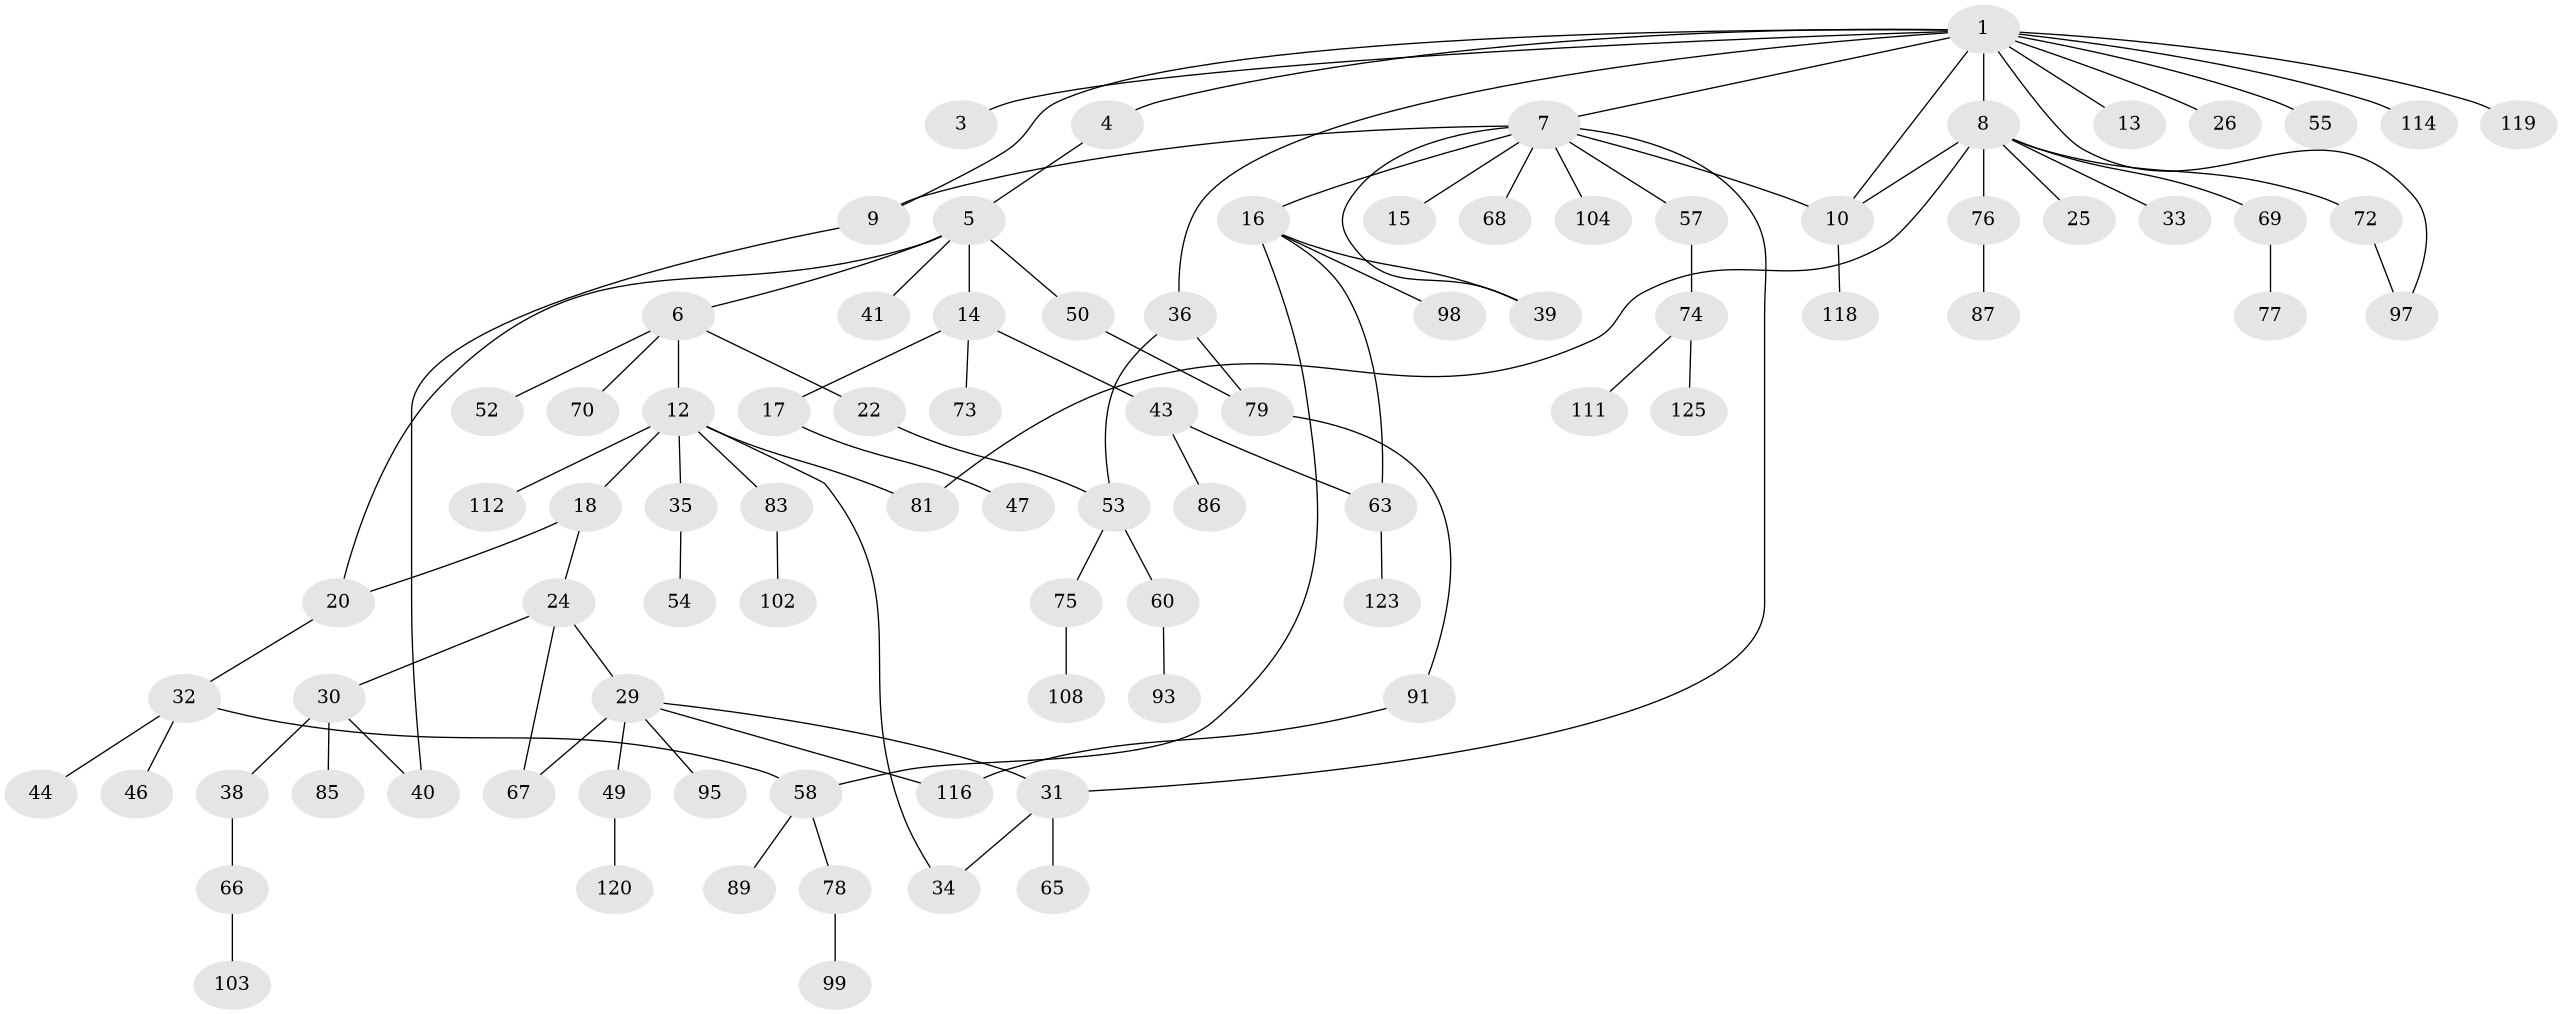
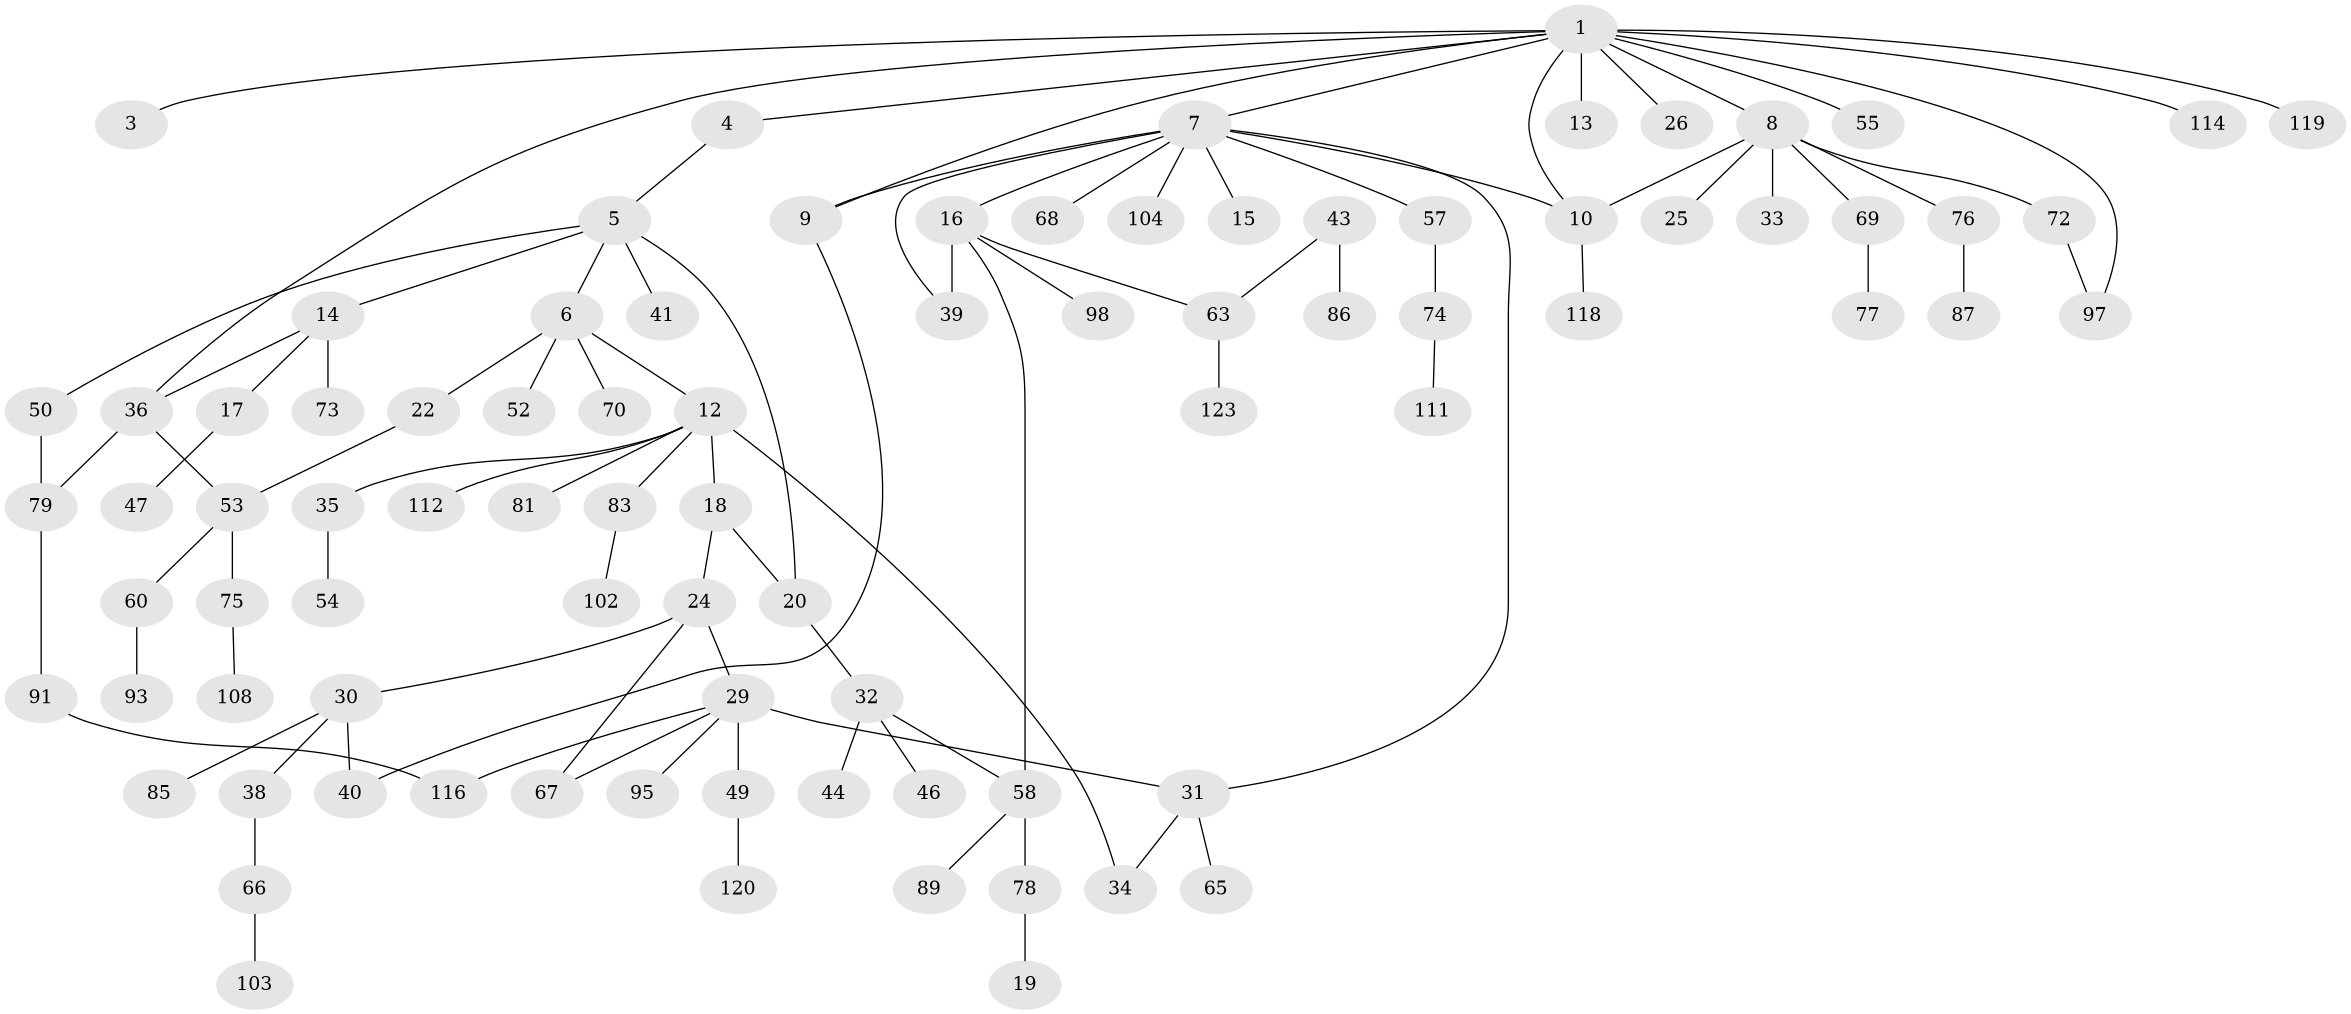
edge "14" -- "43": now "14" -- "36"
edge "8" -- "81": removed
node "125": removed
node "99": label "99" -> "19"
